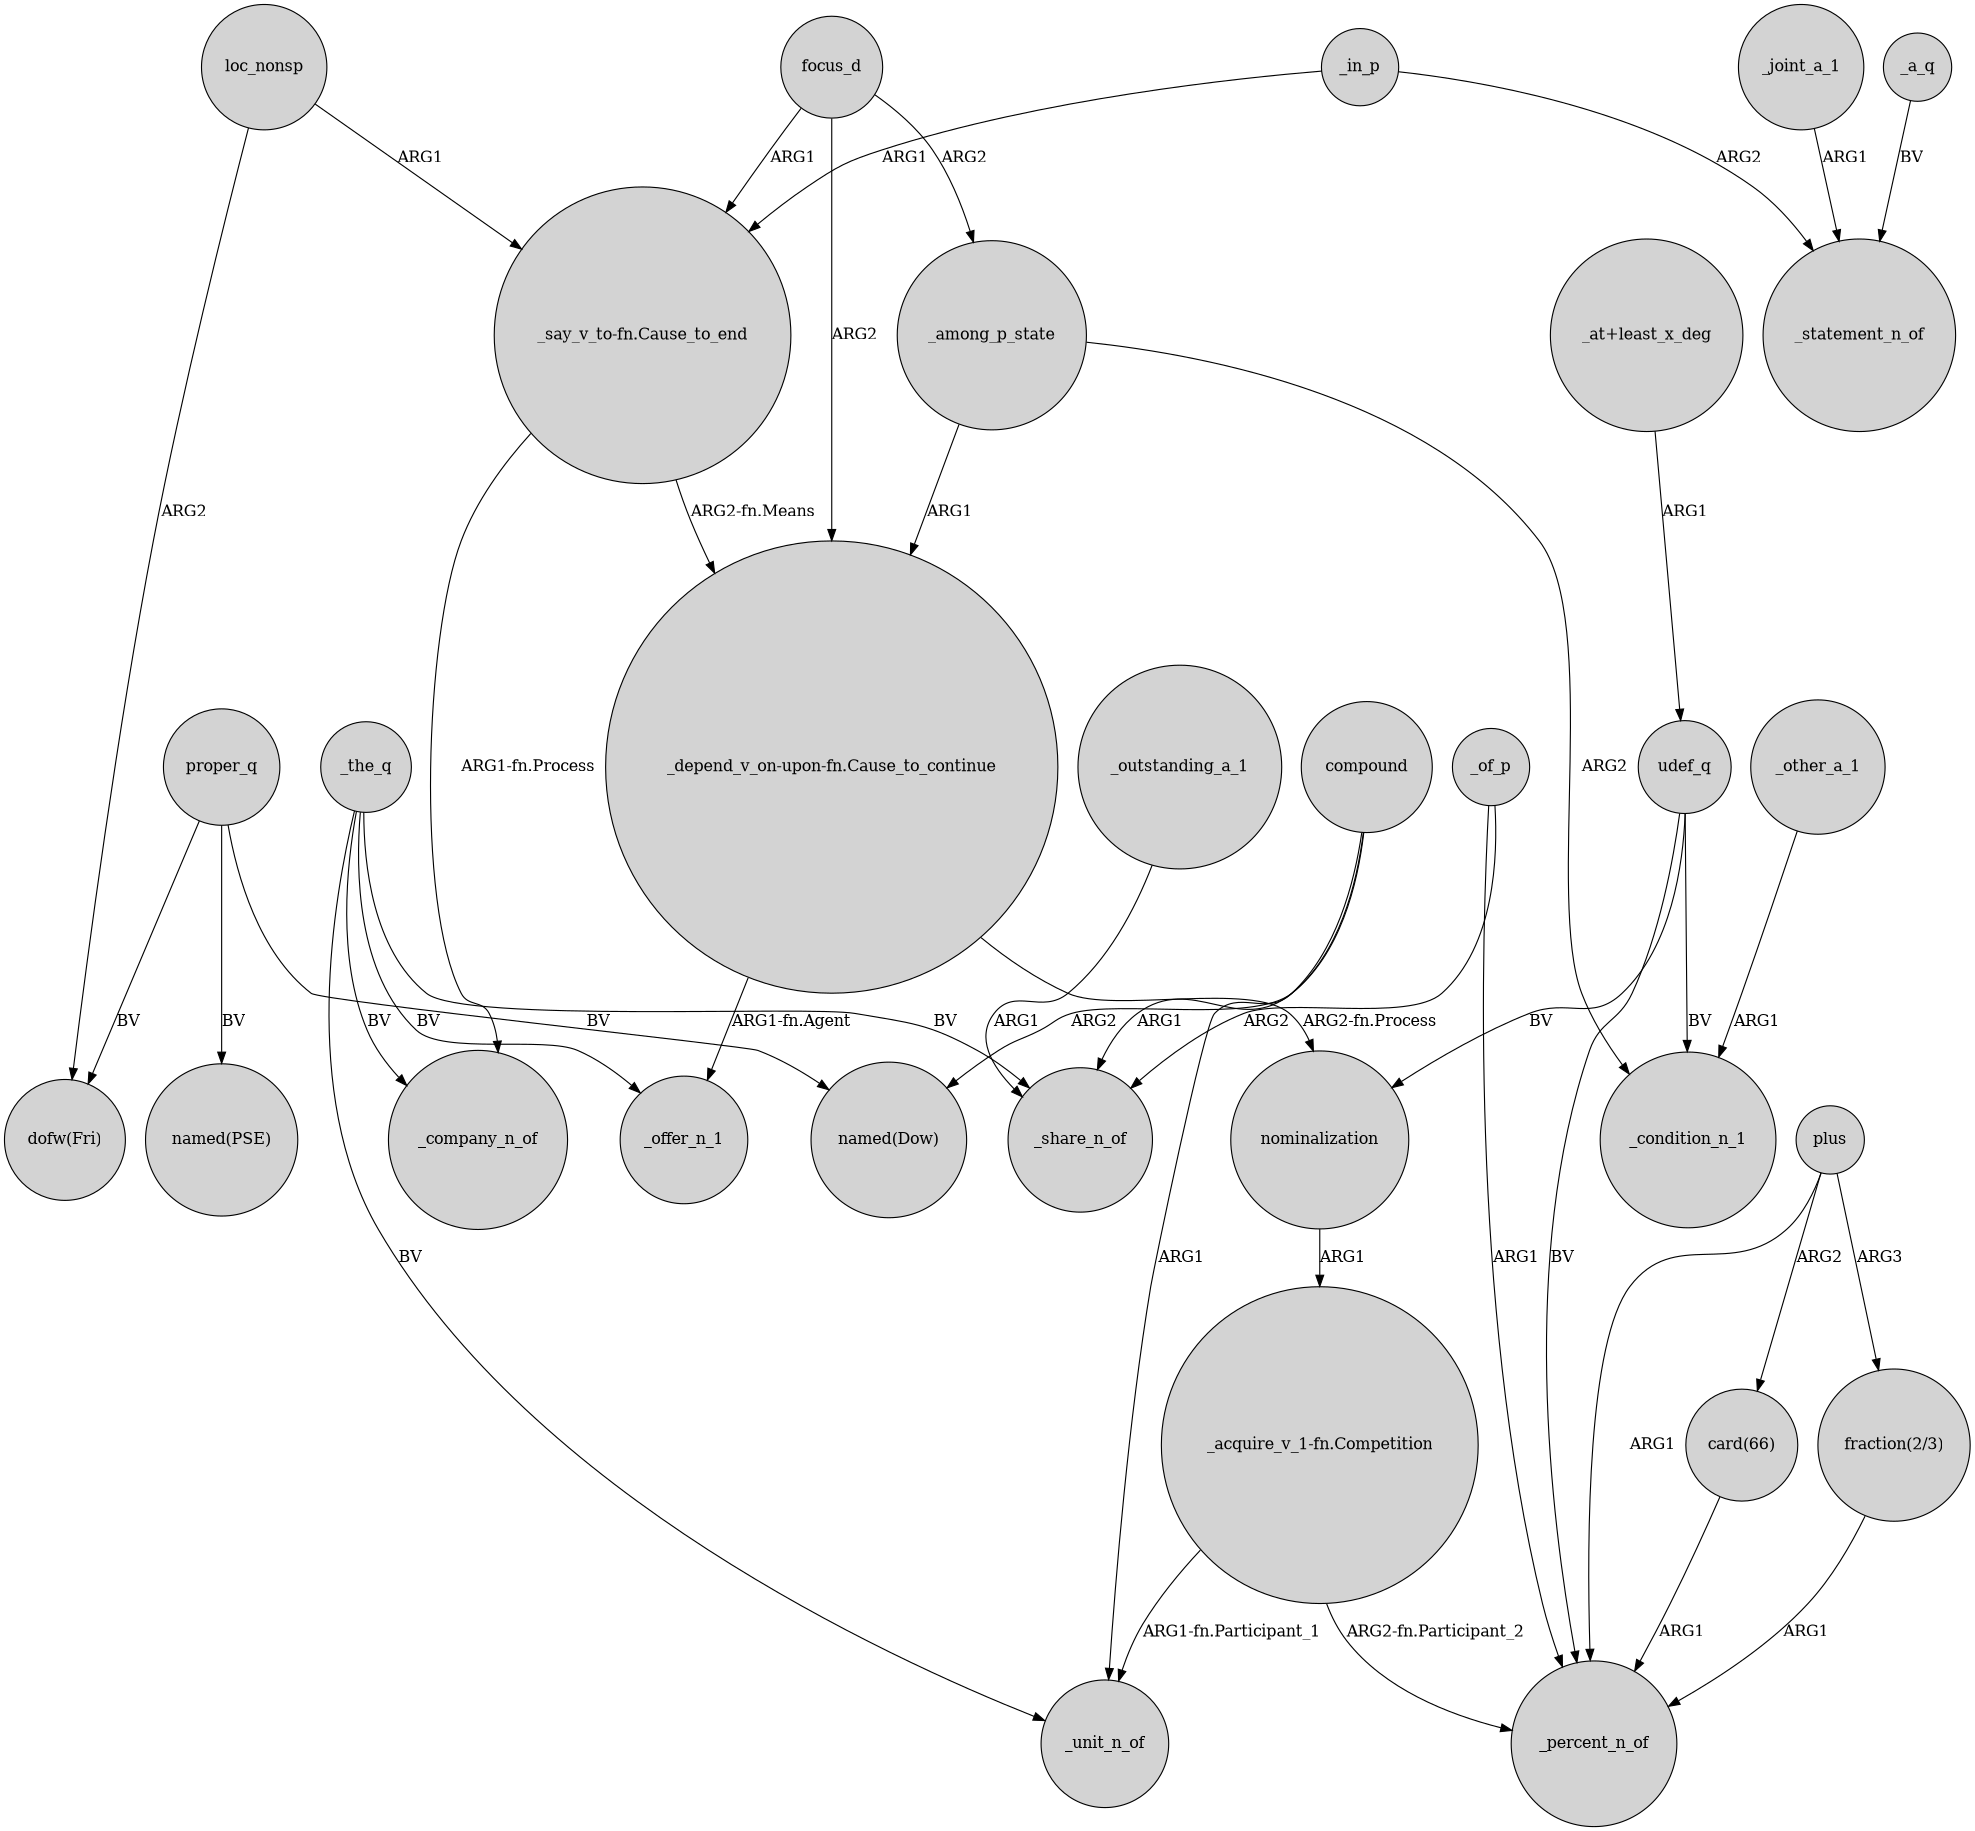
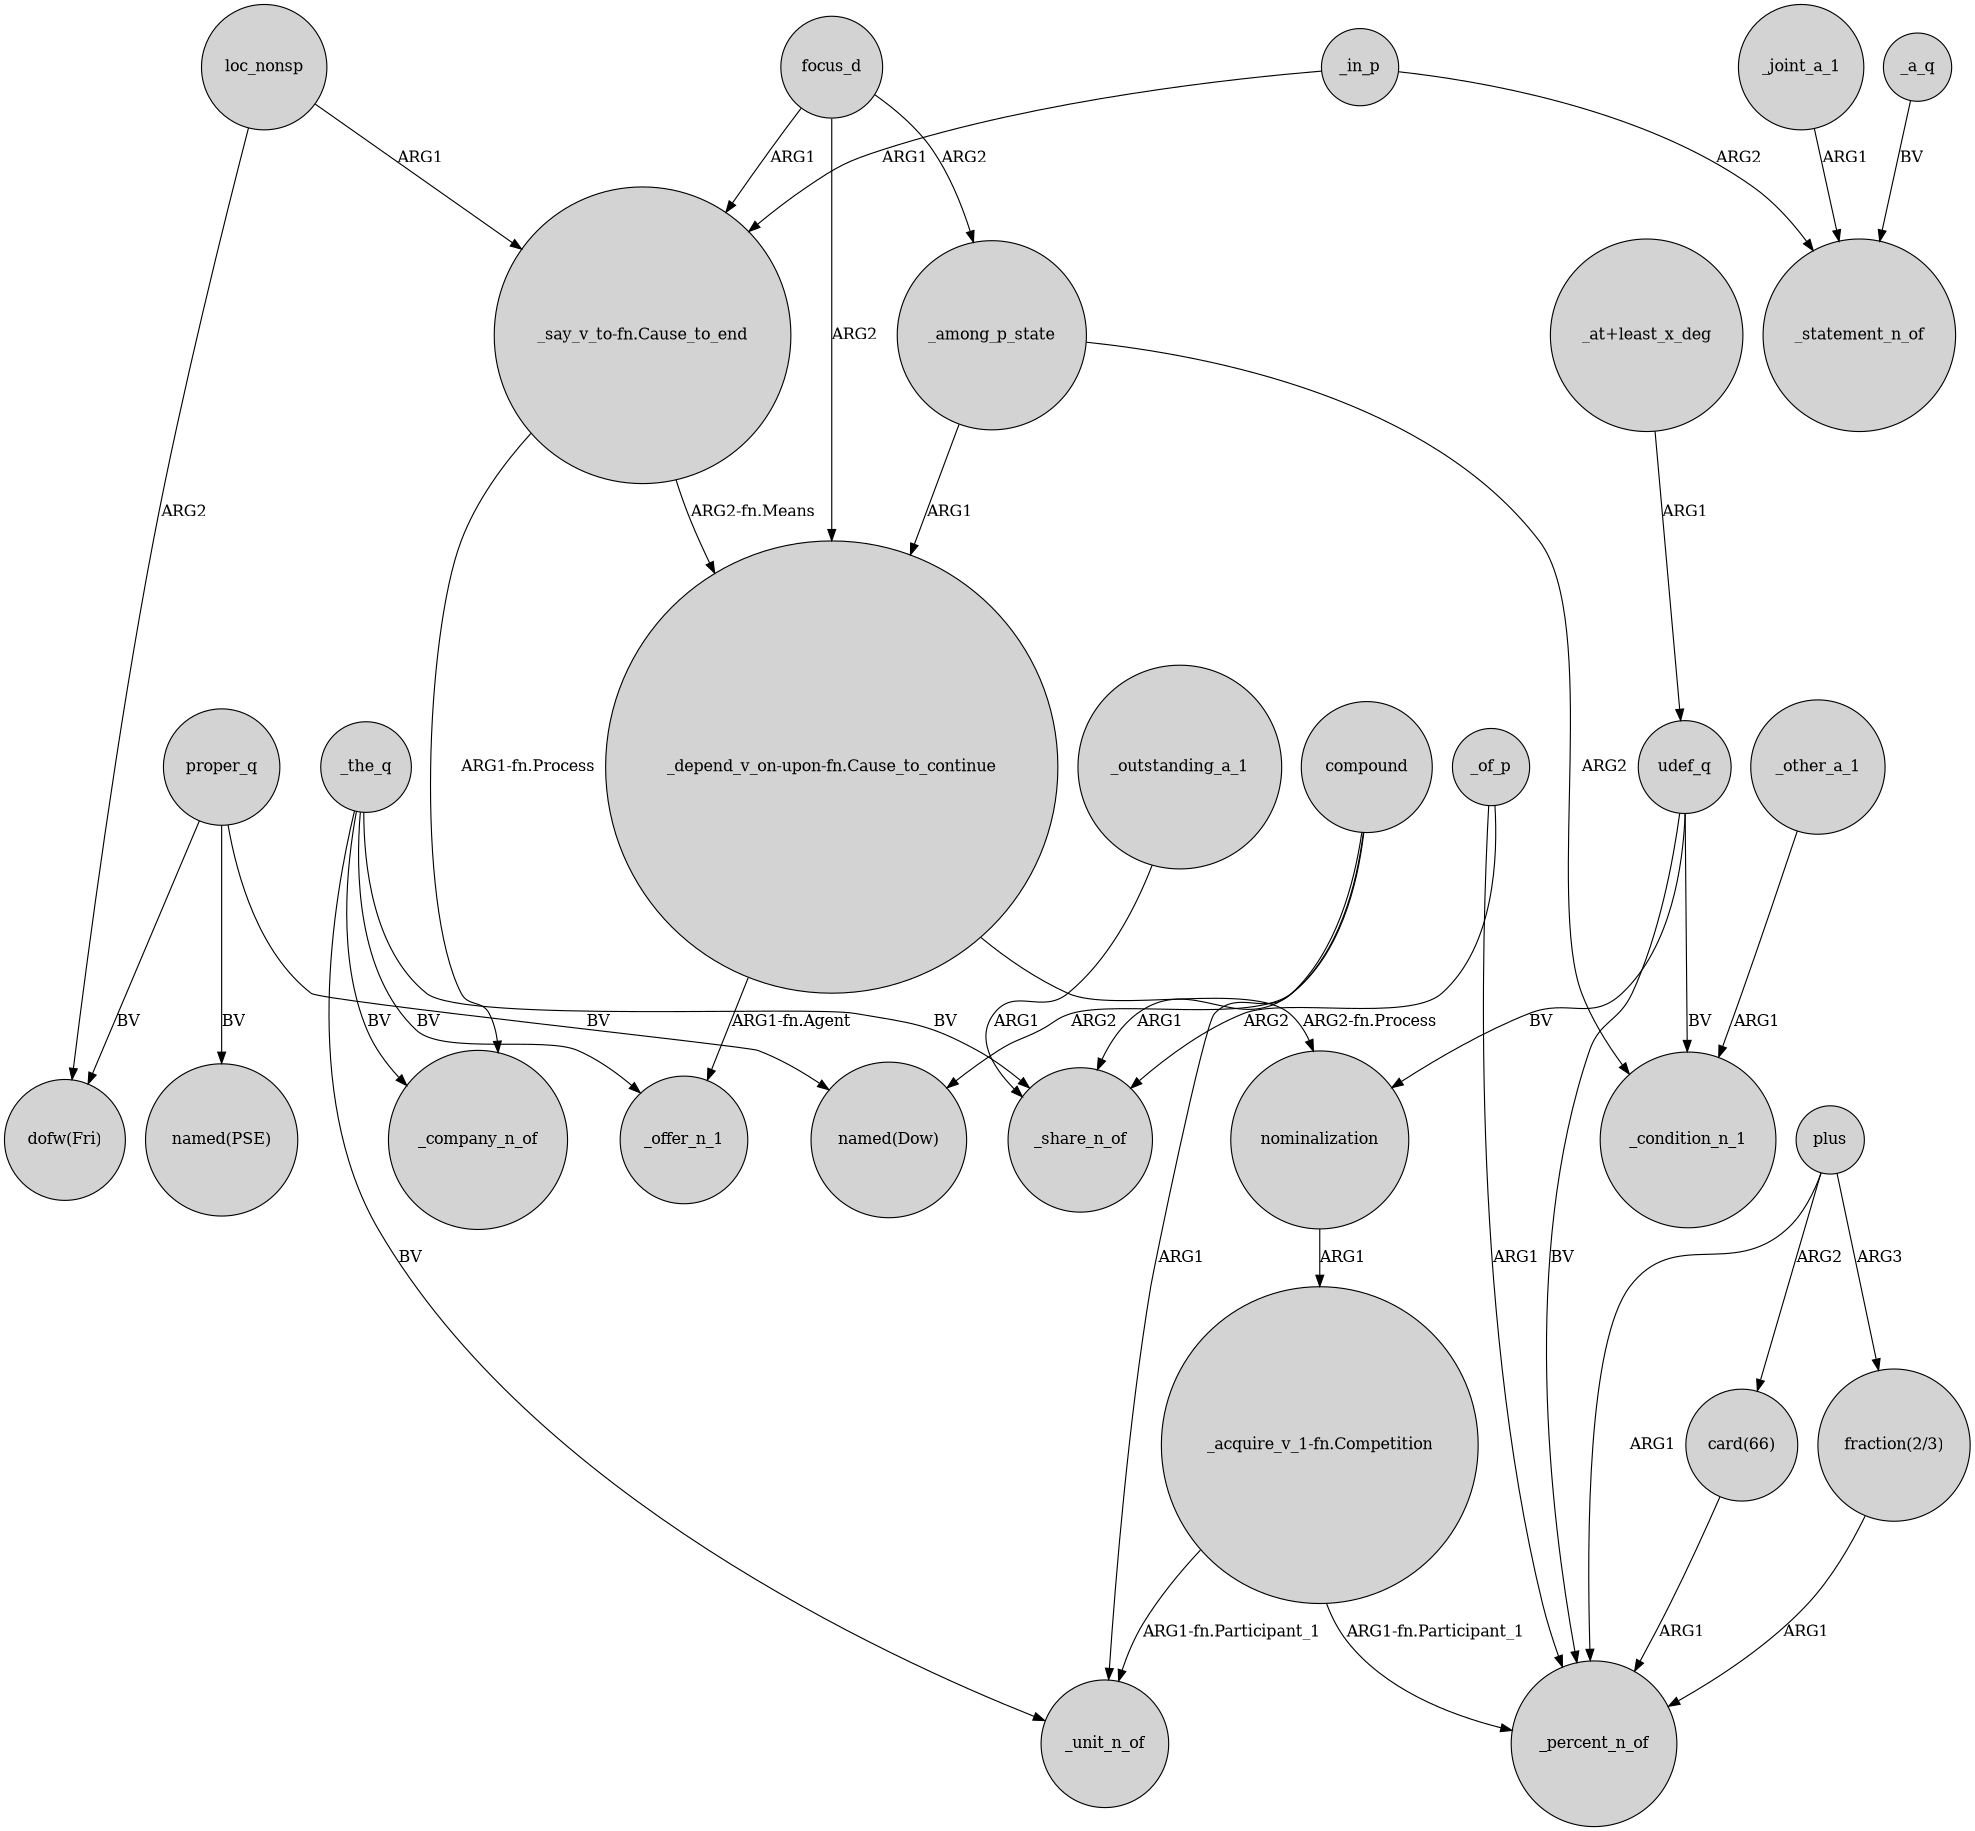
edge "_acquire_v_1-fn.Competition" -> "_percent_n_of": label "ARG2-fn.Participant_2" -> "ARG1-fn.Participant_1"
